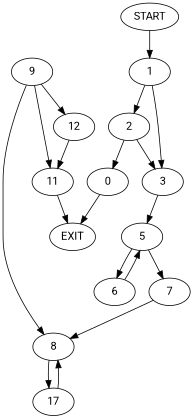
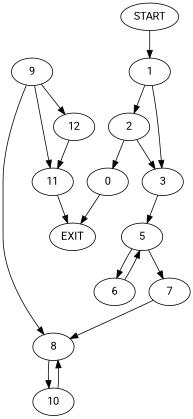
node "17": label "17" -> "10"
